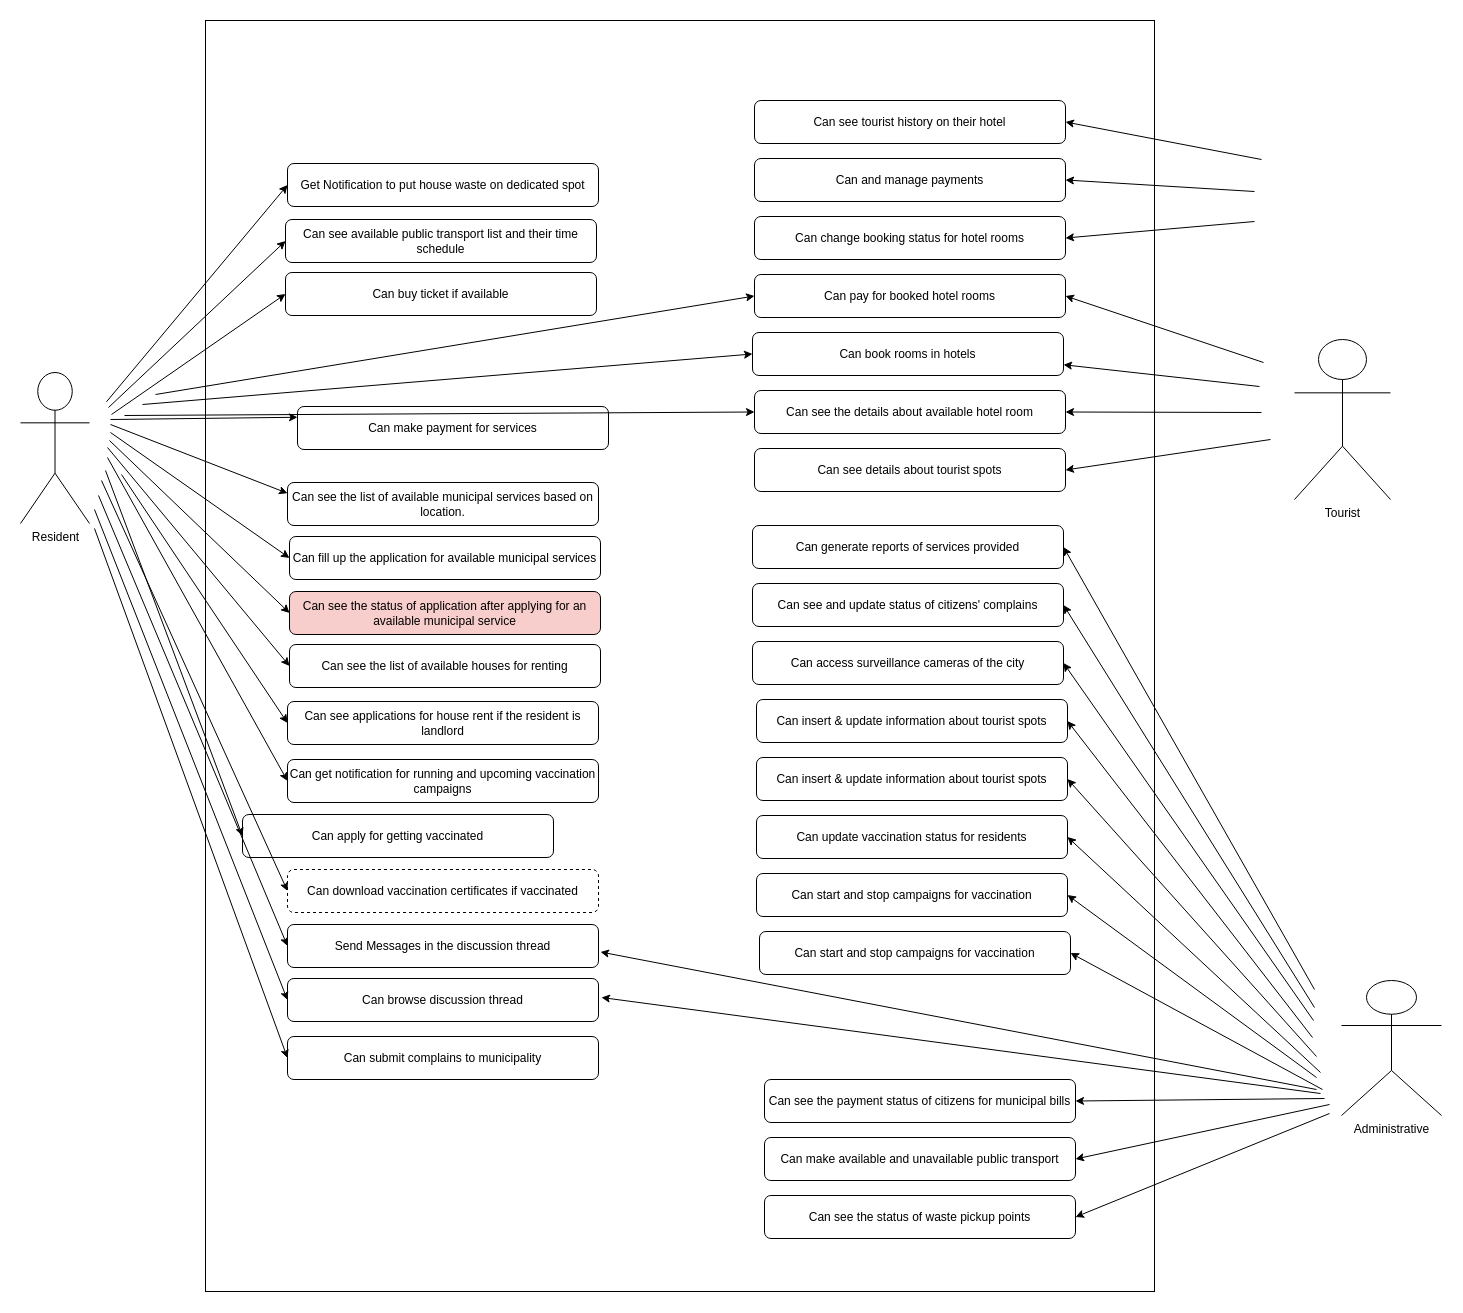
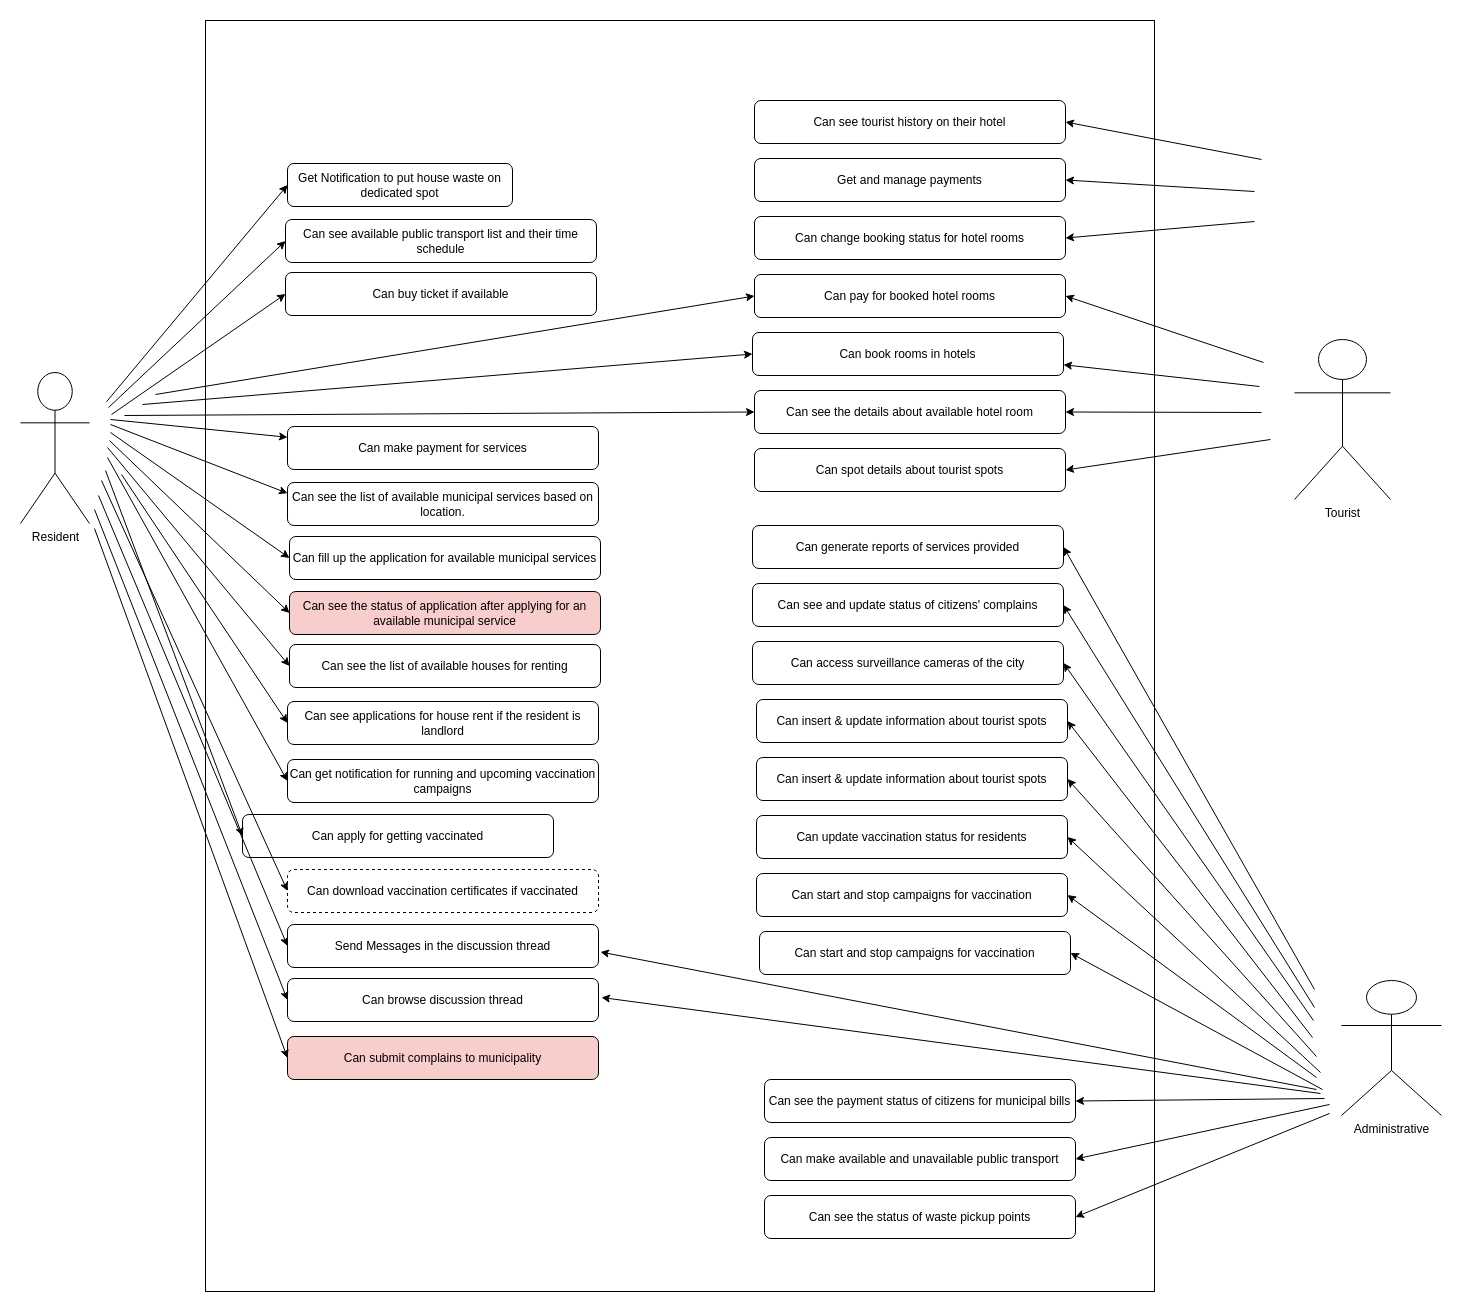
node "Can and manage payments": label "Can and manage payments" -> "Get and manage payments"
node "Get Notification to put house waste on dedicated spot": size 311x43 -> 225x43
node "Can make payment for services": moved (453, 428) -> (443, 448)
node "Can see details about tourist spots": label "Can see details about tourist spots" -> "Can spot details about tourist spots"
node "Can submit complains to municipality": fillcolor #ffffff -> #f8cecc
